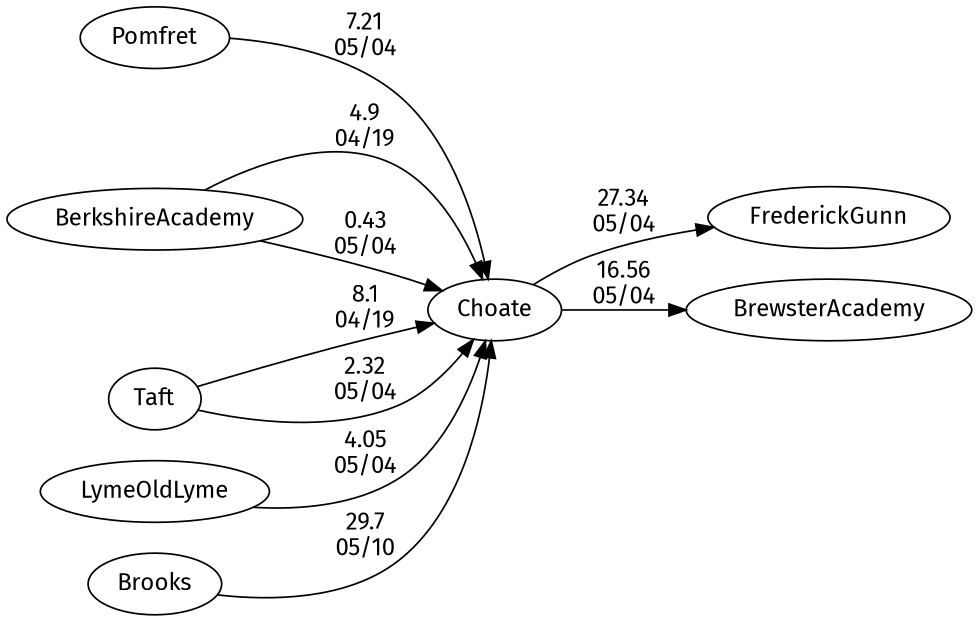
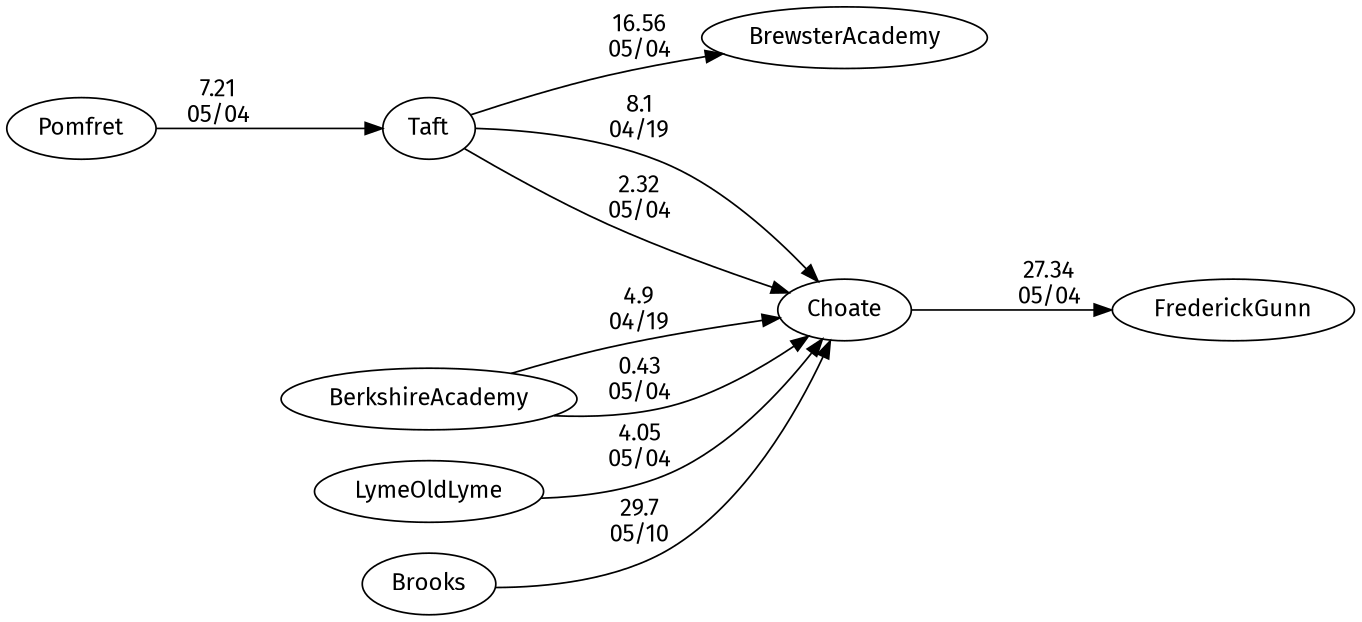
edge "Pomfret" -> "Choate": now "Pomfret" -> "Taft"
edge "Choate" -> "BrewsterAcademy": now "Taft" -> "BrewsterAcademy"
